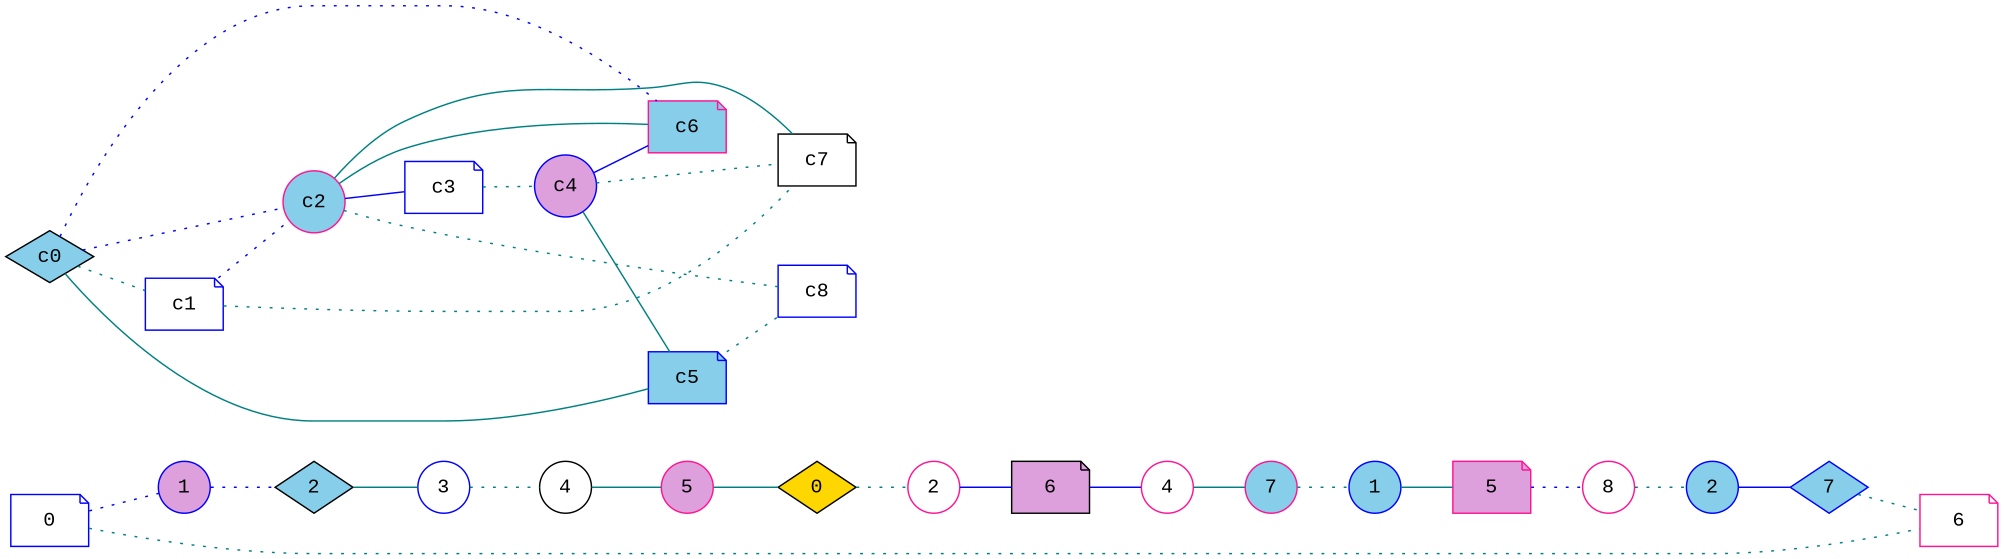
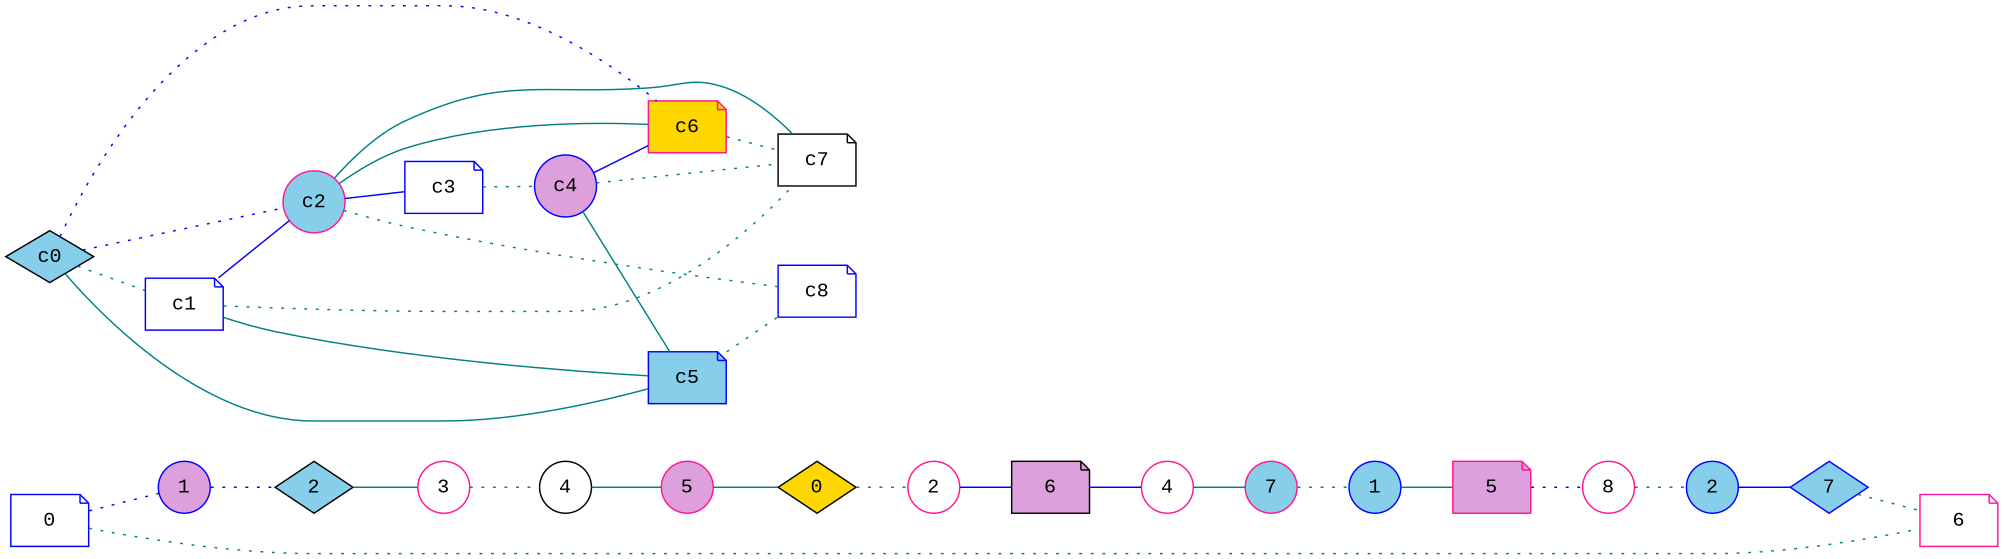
node "c6": fillcolor skyblue -> gold
edge "c6" -- "c7": added
edge "c2" -- "c1": style dotted -> solid
edge "c1" -- "c5": added
node "3": color blue -> deeppink
